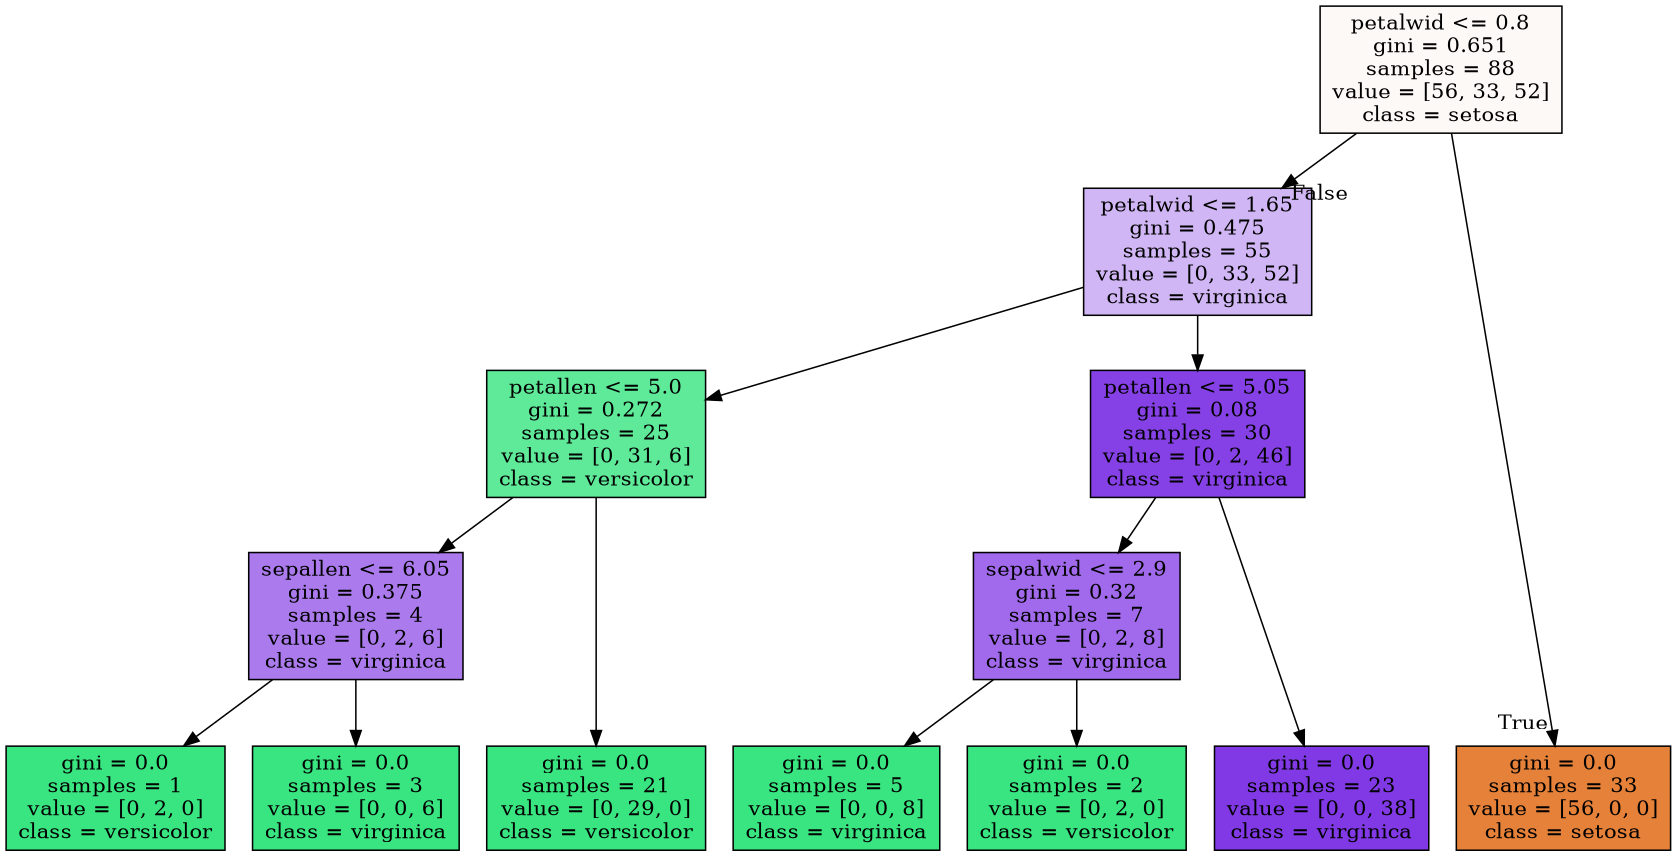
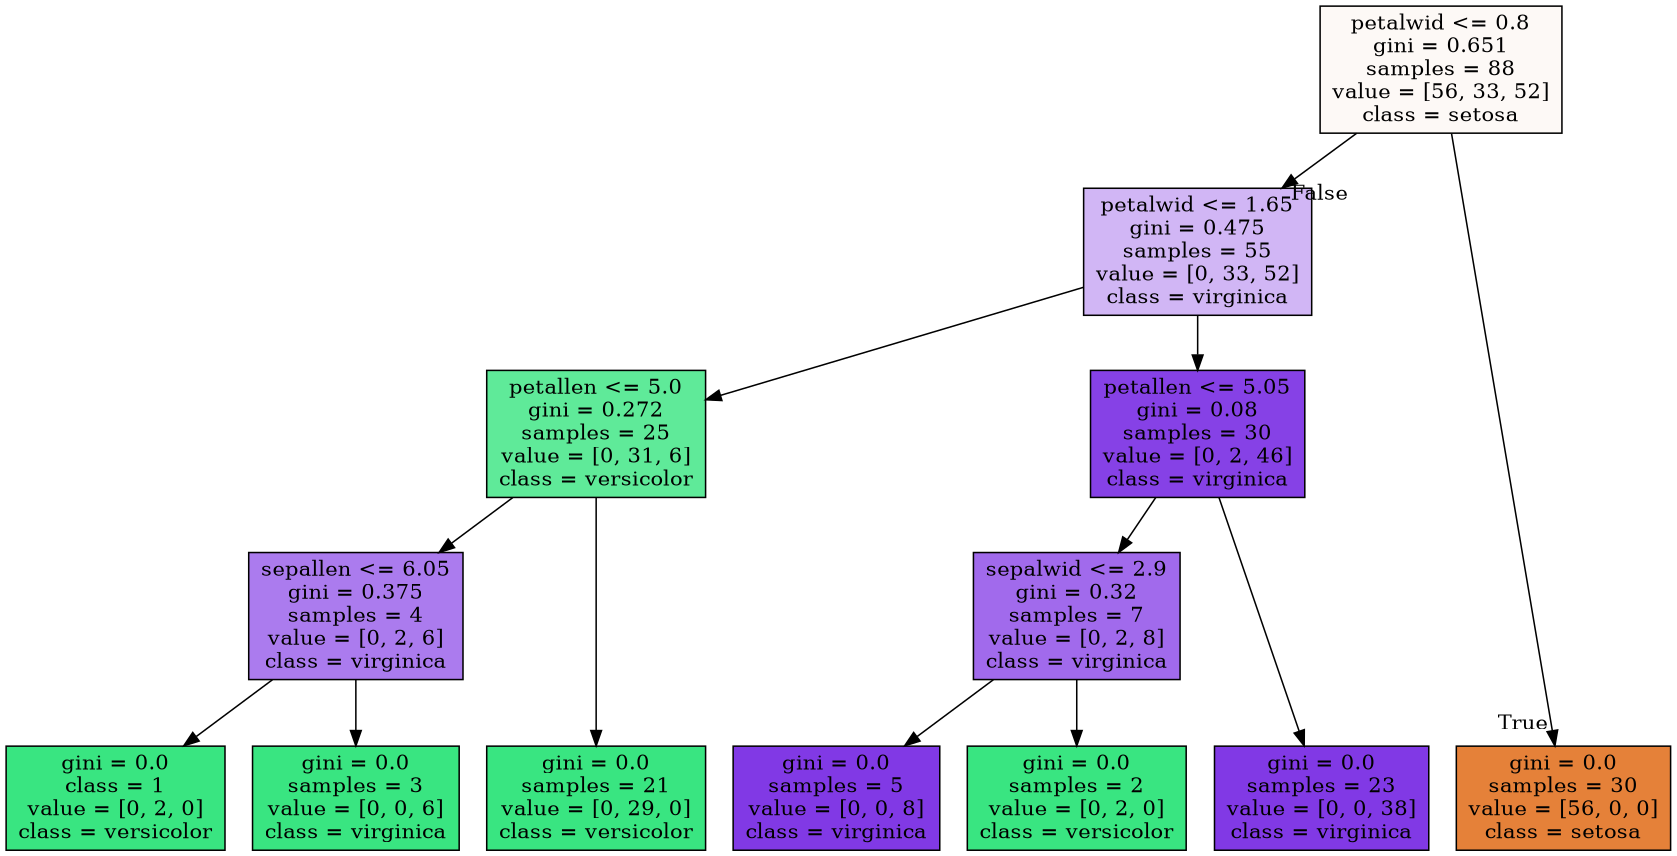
node "gini = 0.0 samples = 1 value = [0, 2, 0] class = versicolor": label "gini = 0.0 samples = 1 value = [0, 2, 0] class = versicolor" -> "gini = 0.0 class = 1 value = [0, 2, 0] class = versicolor"
node "gini = 0.0 samples = 5 value = [0, 0, 8] class = virginica": fillcolor #39e581ff -> #8139e5ff
node "gini = 0.0 samples = 33 value = [56, 0, 0] class = setosa": label "gini = 0.0 samples = 33 value = [56, 0, 0] class = setosa" -> "gini = 0.0 samples = 30 value = [56, 0, 0] class = setosa"
